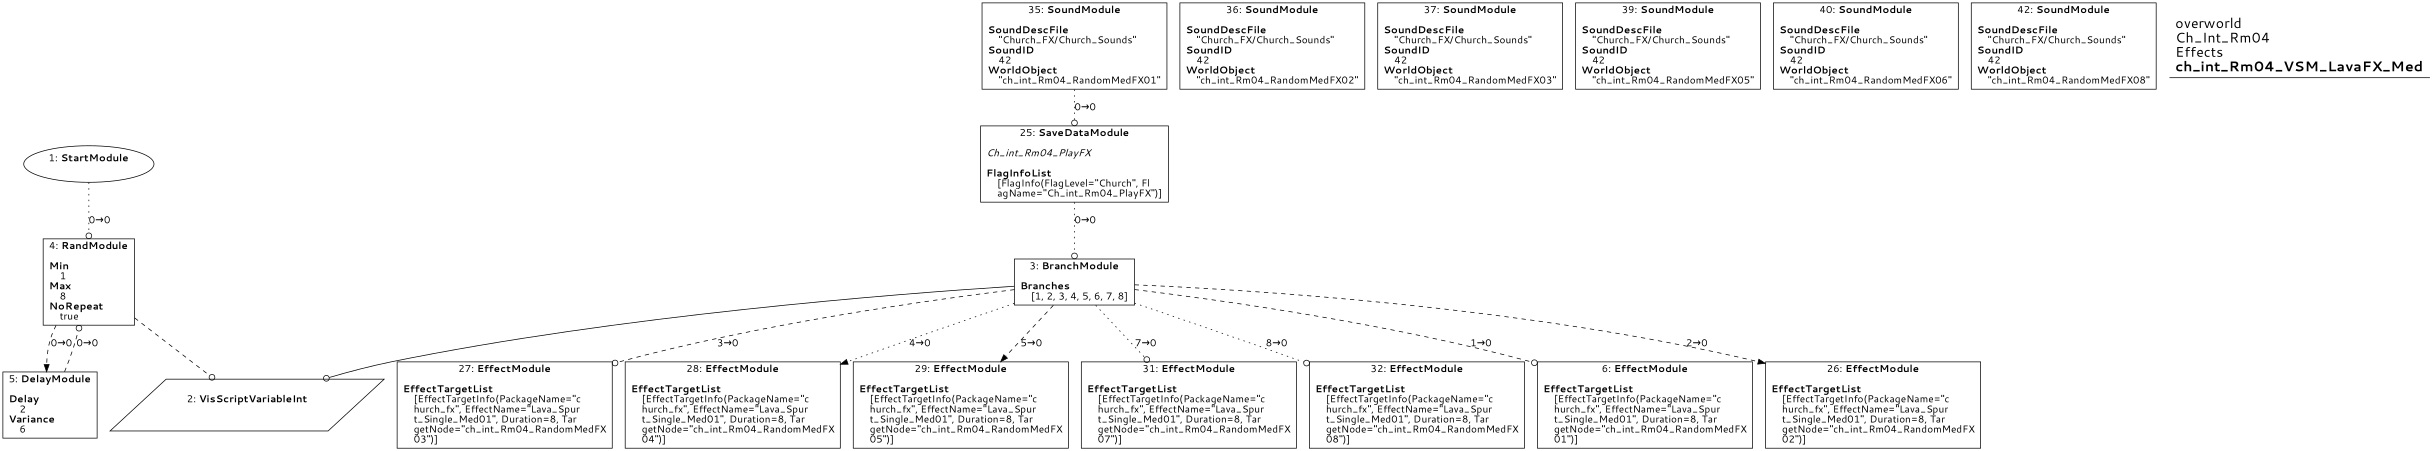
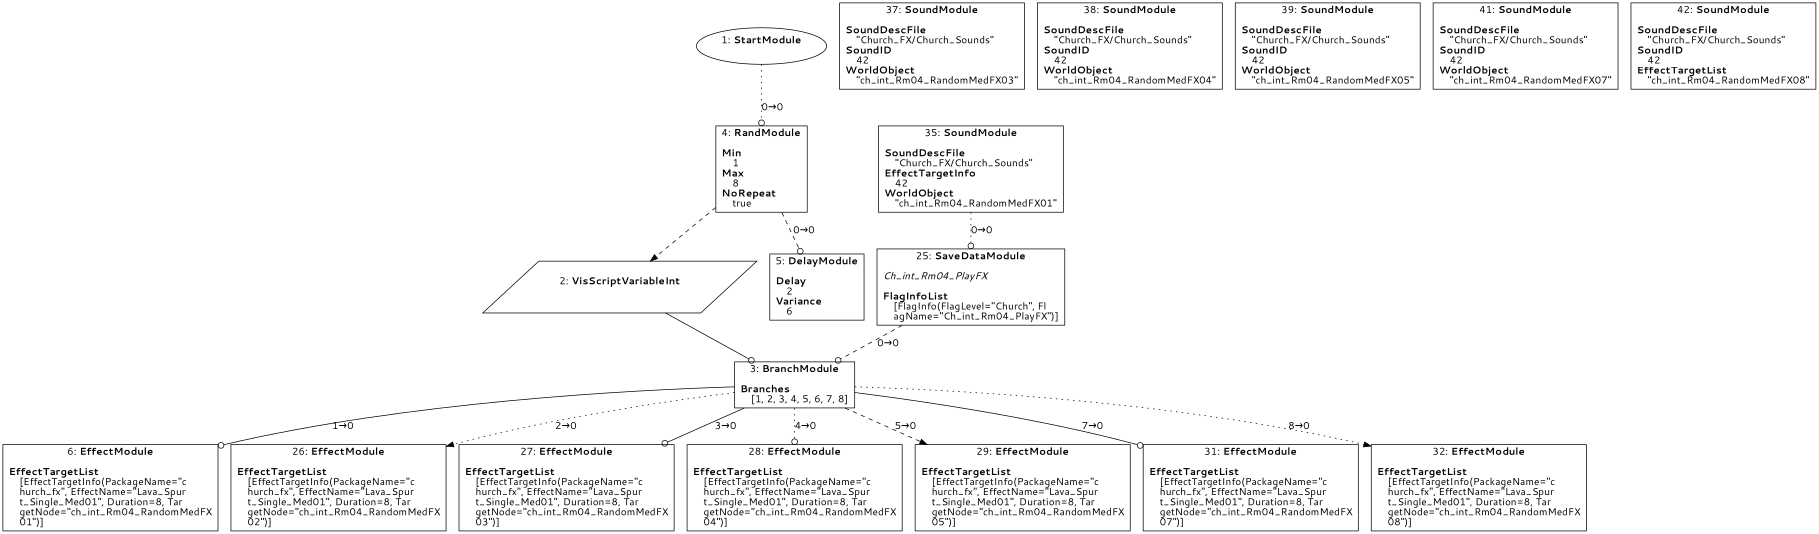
node "38:": added
node "36:": removed
node "41:": added
node "40:": removed
node "overworld": removed
node "35:": text "SoundID" -> "EffectTargetInfo"
node "42:": text "WorldObject" -> "EffectTargetList"
edge "25:" -> "3:": style dotted -> dashed
edge "3:" -> "26:": style dashed -> dotted
edge "3:" -> "2:": reversed
edge "3:" -> "27:": style dashed -> solid
edge "3:" -> "6:": style dashed -> solid
edge "3:" -> "31:": style dotted -> solid
edge "3:" -> "28:": arrowhead normal -> odot
edge "3:" -> "32:": arrowhead odot -> normal
edge "4:" -> "5:": arrowhead normal -> odot
edge "4:" -> "2:": arrowhead odot -> normal
edge "5:" -> "4:": removed, label "0→0"
